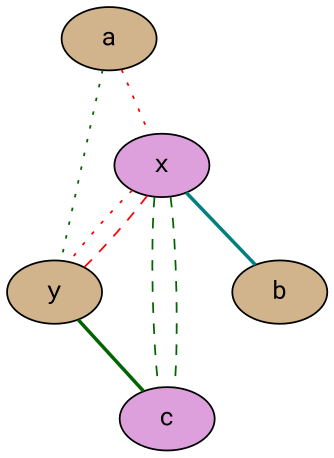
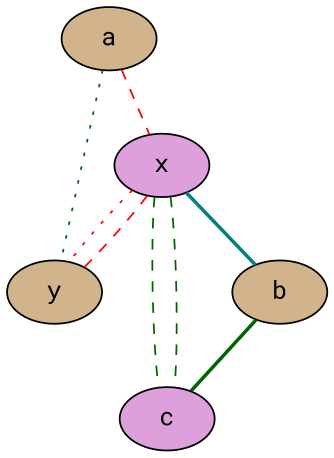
edge "a" -- "x": style dotted -> dashed
edge "y" -- "c": now "b" -- "c"
